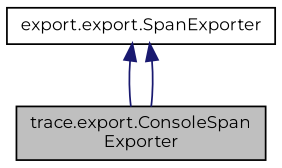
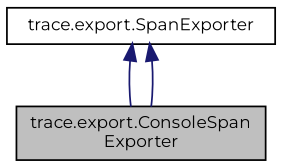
node "export.export.SpanExporter": label "export.export.SpanExporter" -> "trace.export.SpanExporter"
